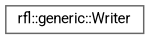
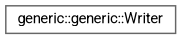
node "rfl::generic::Writer": label "rfl::generic::Writer" -> "generic::generic::Writer"
